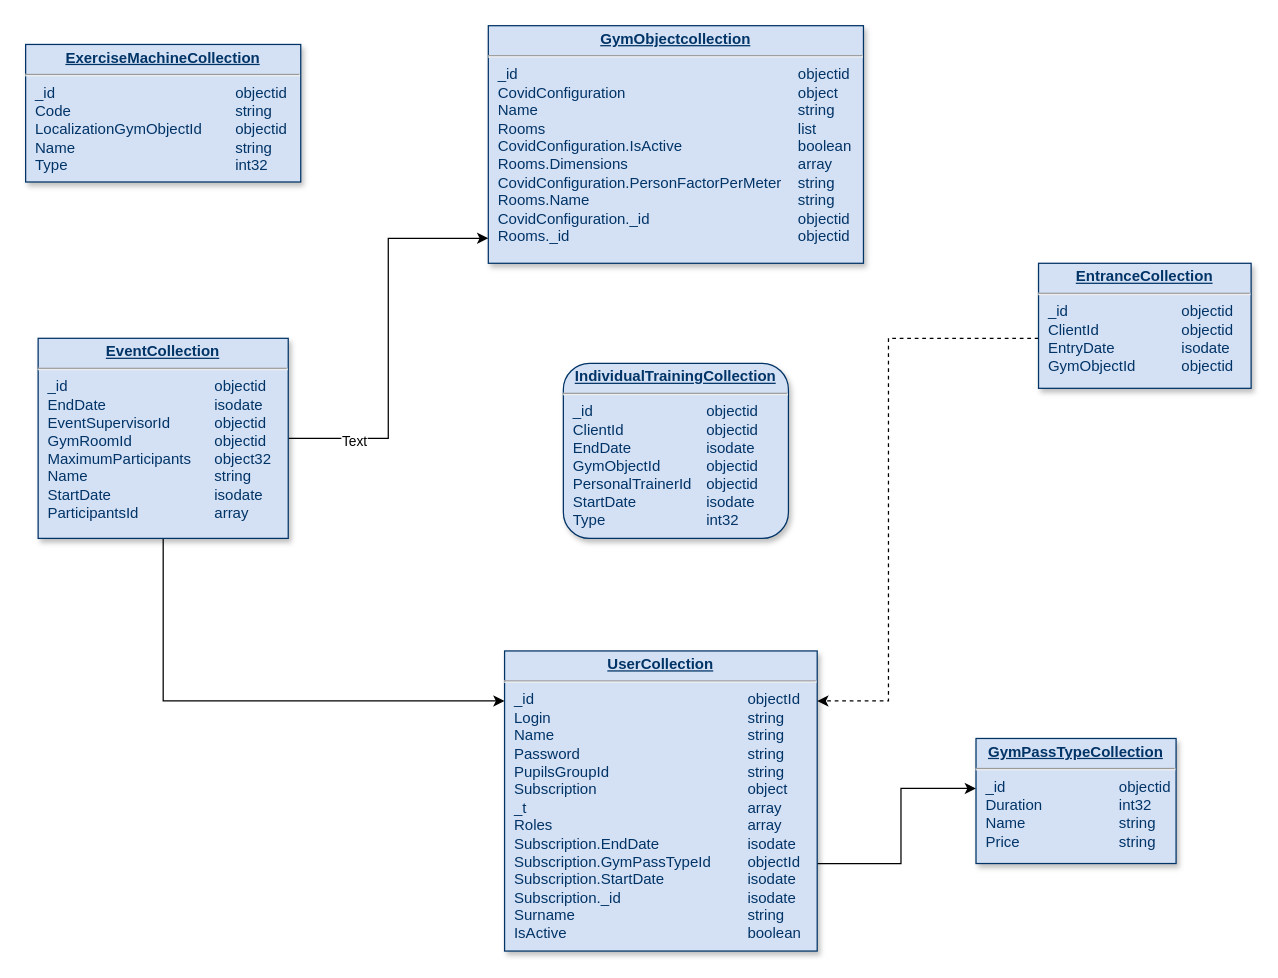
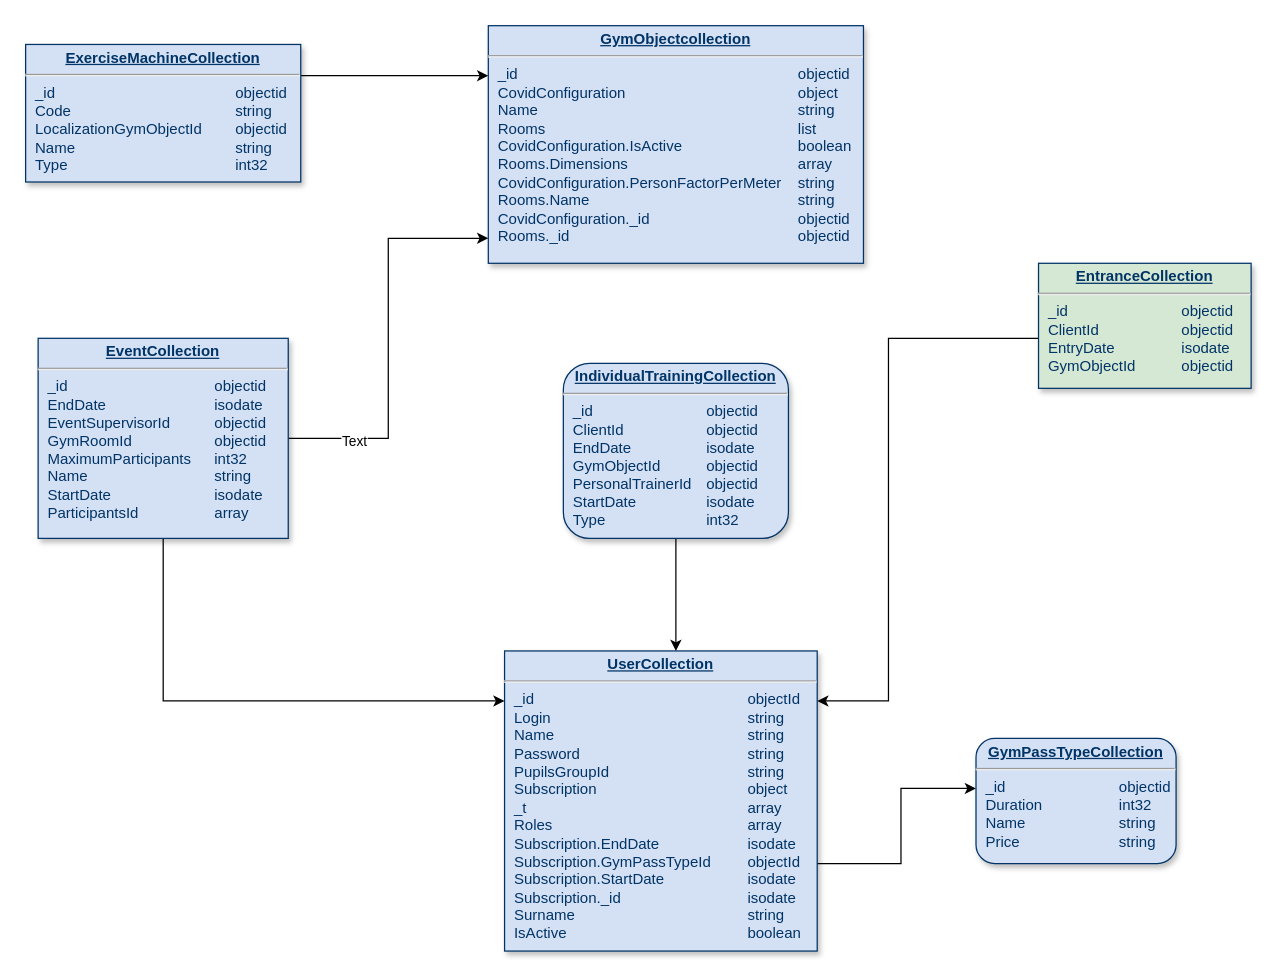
edge "ExerciseMachineCollection _id objectid Code string LocalizationGymObjectId objectid Name string Type int32" -> "GymObjectcollection _id objectid CovidConfiguration object Name string Rooms list CovidConfiguration.IsActive boolean Rooms.Dimensions array CovidConfiguration.PersonFactorPerMeter string Rooms.Name string CovidConfiguration._id objectid Rooms._id objectid": added
node "EntranceCollection _id objectid ClientId objectid EntryDate isodate GymObjectId objectid": fillcolor #d4e1f5 -> #d5e8d4
node "EventCollection _id objectid EndDate isodate EventSupervisorId objectid GymRoomId objectid MaximumParticipants object32 Name string StartDate isodate ParticipantsId array": label "EventCollection _id objectid EndDate isodate EventSupervisorId objectid GymRoomId objectid MaximumParticipants object32 Name string StartDate isodate ParticipantsId array" -> "EventCollection _id objectid EndDate isodate EventSupervisorId objectid GymRoomId objectid MaximumParticipants int32 Name string StartDate isodate ParticipantsId array"
edge "EntranceCollection _id objectid ClientId objectid EntryDate isodate GymObjectId objectid" -> "UserCollection _id objectId Login string Name string Password string PupilsGroupId string Subscription object _t array Roles array Subscription.EndDate isodate Subscription.GymPassTypeId objectId Subscription.StartDate isodate Subscription._id isodate Surname string IsActive boolean": style dashed -> solid
edge "IndividualTrainingCollection _id objectid ClientId objectid EndDate isodate GymObjectId objectid PersonalTrainerId objectid StartDate isodate Type int32" -> "UserCollection _id objectId Login string Name string Password string PupilsGroupId string Subscription object _t array Roles array Subscription.EndDate isodate Subscription.GymPassTypeId objectId Subscription.StartDate isodate Subscription._id isodate Surname string IsActive boolean": added
node "GymPassTypeCollection _id objectid Duration int32 Name string Price string": shape rectangle -> rounded rectangle
